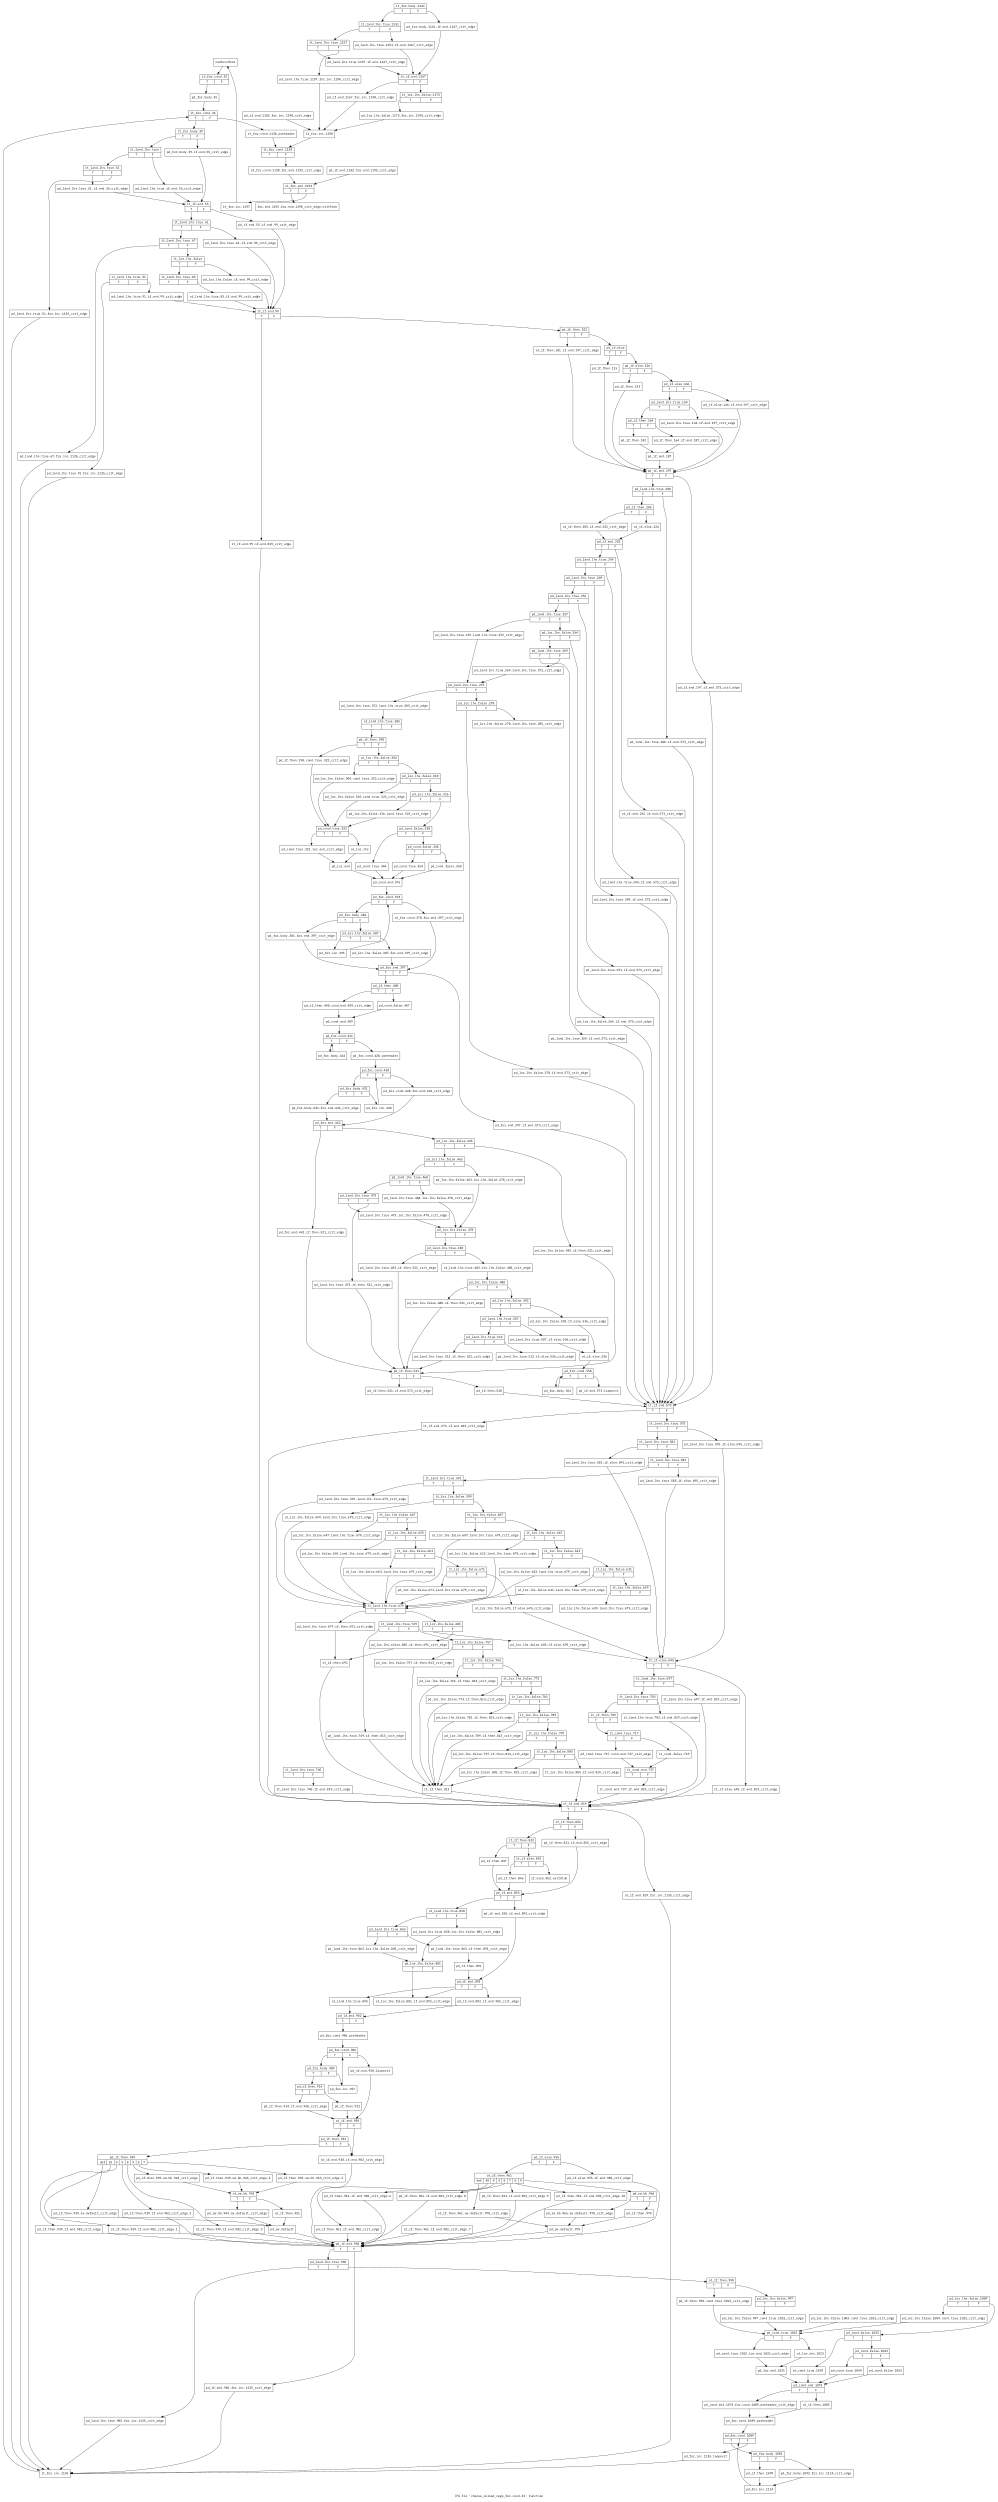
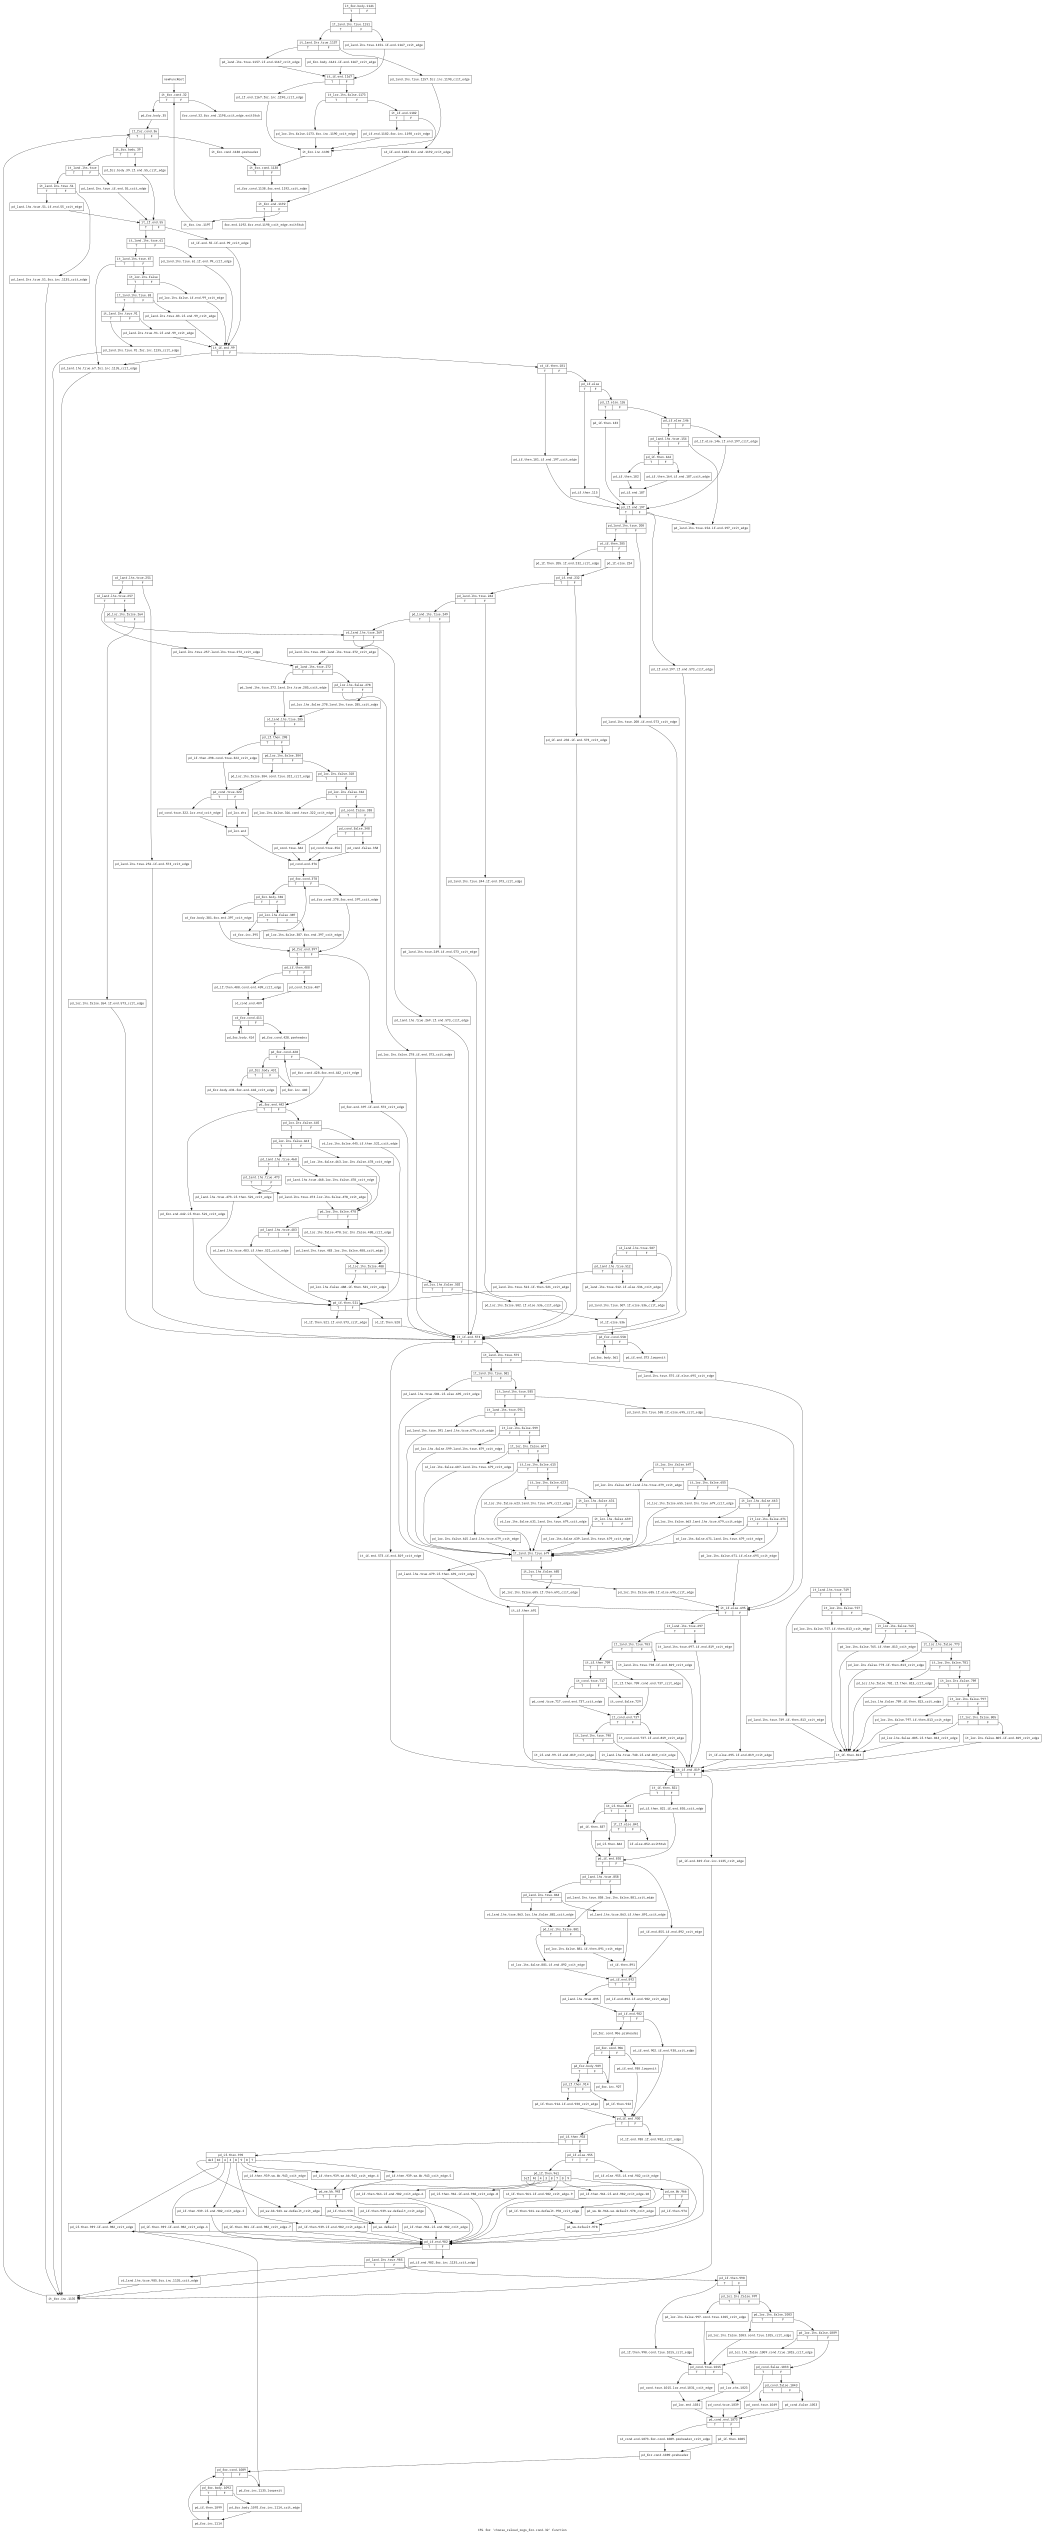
edge "it_for.body.1141" -> "pd_for.body.1141.if.end.1167_crit_edge": removed
node "for.cond.32.for.end.1198_crit_edge.exitStub": added
node "it_if.end.1182": added
edge "it_for.inc.1197" -> "newFuncRoot": now "it_for.inc.1197" -> "it_for.cond.32"
edge "it_land.lhs.true.83" -> "it_land.lhs.true.91": added
edge "it_if.end.99" -> "it_if.end.99.if.end.819_crit_edge": now "it_if.end.99" -> "pd_land.lhs.true.67.for.inc.1135_crit_edge"
edge "pd_land.lhs.true.154.if.end.197_crit_edge" -> "pd_if.end.197": reversed
edge "pd_land.lhs.true.249" -> "pd_land.lhs.true.251": now "pd_land.lhs.true.249" -> "pd_land.lhs.true.269"
edge "pd_lor.lhs.false.278.land.lhs.true.285_crit_edge" -> "pd_land.lhs.true.285": added
node "pd_lor.lhs.false.310.cond.true.322_crit_edge": removed
edge "pd_lor.lhs.false.316.cond.true.322_crit_edge" -> "pd_cond.true.322": removed
node "pd_lor.lhs.false.478.lor.lhs.false.488_crit_edge": added
edge "pd_lor.lhs.false.502" -> "pd_land.lhs.true.507": removed
edge "pd_lor.lhs.false.639.land.lhs.true.679_crit_edge" -> "it_land.lhs.true.679": added
node "it_if.then.709.cond.end.737_crit_edge": added
edge "it_cond.end.737" -> "it_land.lhs.true.740": added
node "pd_lor.lhs.false.881.if.then.891_crit_edge": added
edge "pd_if.end.892" -> "pd_lor.lhs.false.881.if.end.892_crit_edge": reversed
node "pd_if.end.902.if.end.930_crit_edge": added
edge "pd_if.then.933" -> "pd_if.end.930.if.end.982_crit_edge": now "pd_if.then.933" -> "pd_if.else.955"
edge "pd_if.then.939" -> "pd_if.then.939.sw.default_crit_edge": now "pd_if.then.939" -> "pd_sw.bb.943.sw.default_crit_edge"
node "pd_lor.lhs.false.1003": added
edge "pd_for.inc.1135.loopexit" -> "it_for.inc.1135": now "pd_for.inc.1135.loopexit" -> "pd_if.then.939.if.end.982_crit_edge"
